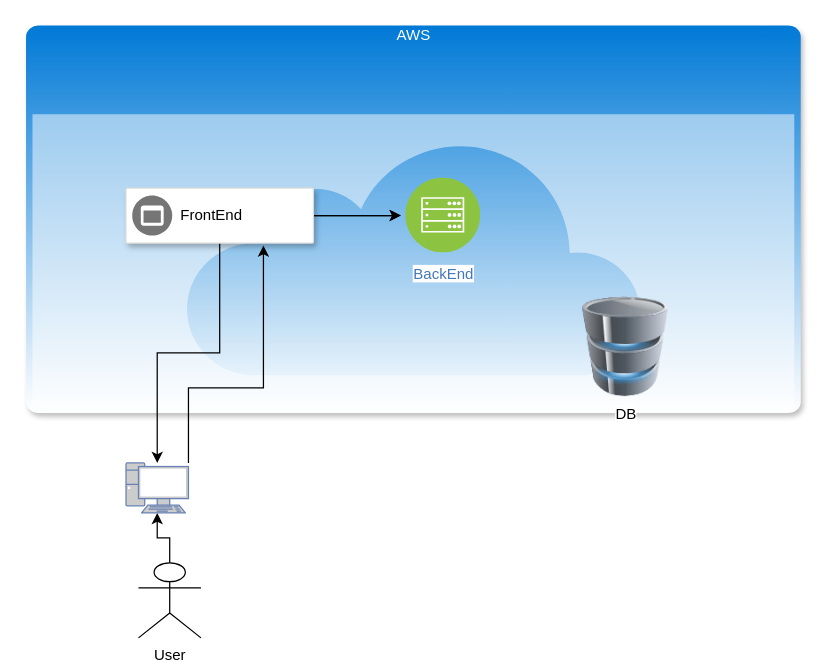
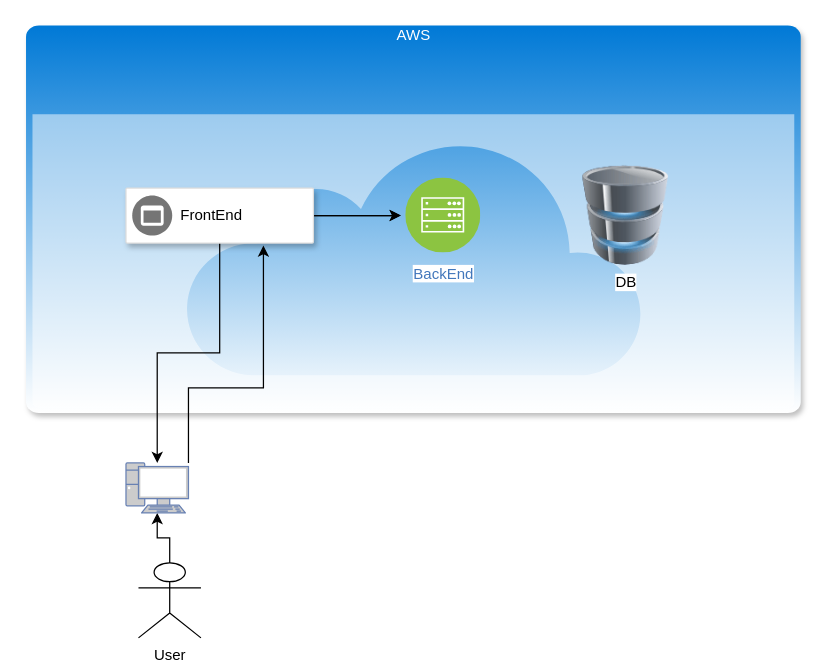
node "DB": moved (626, 347) -> (626, 216)
